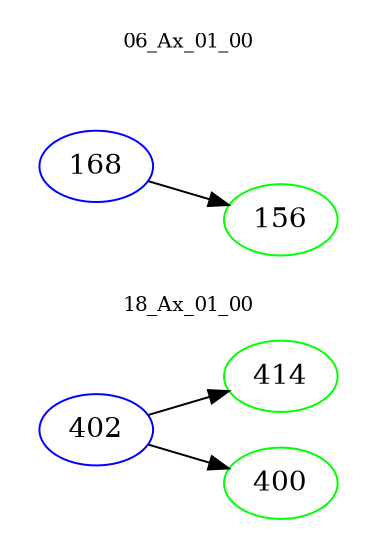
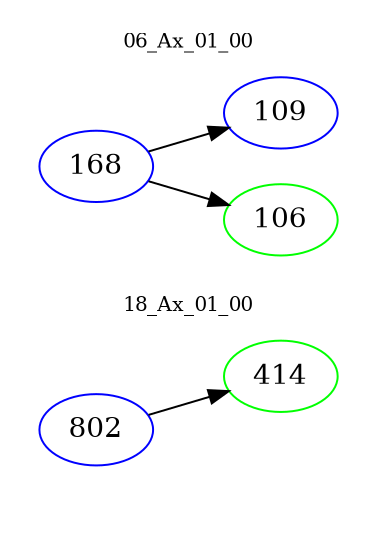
node "109": added
node "156": label "156" -> "106"
node "402": label "402" -> "802"
node "400": removed
